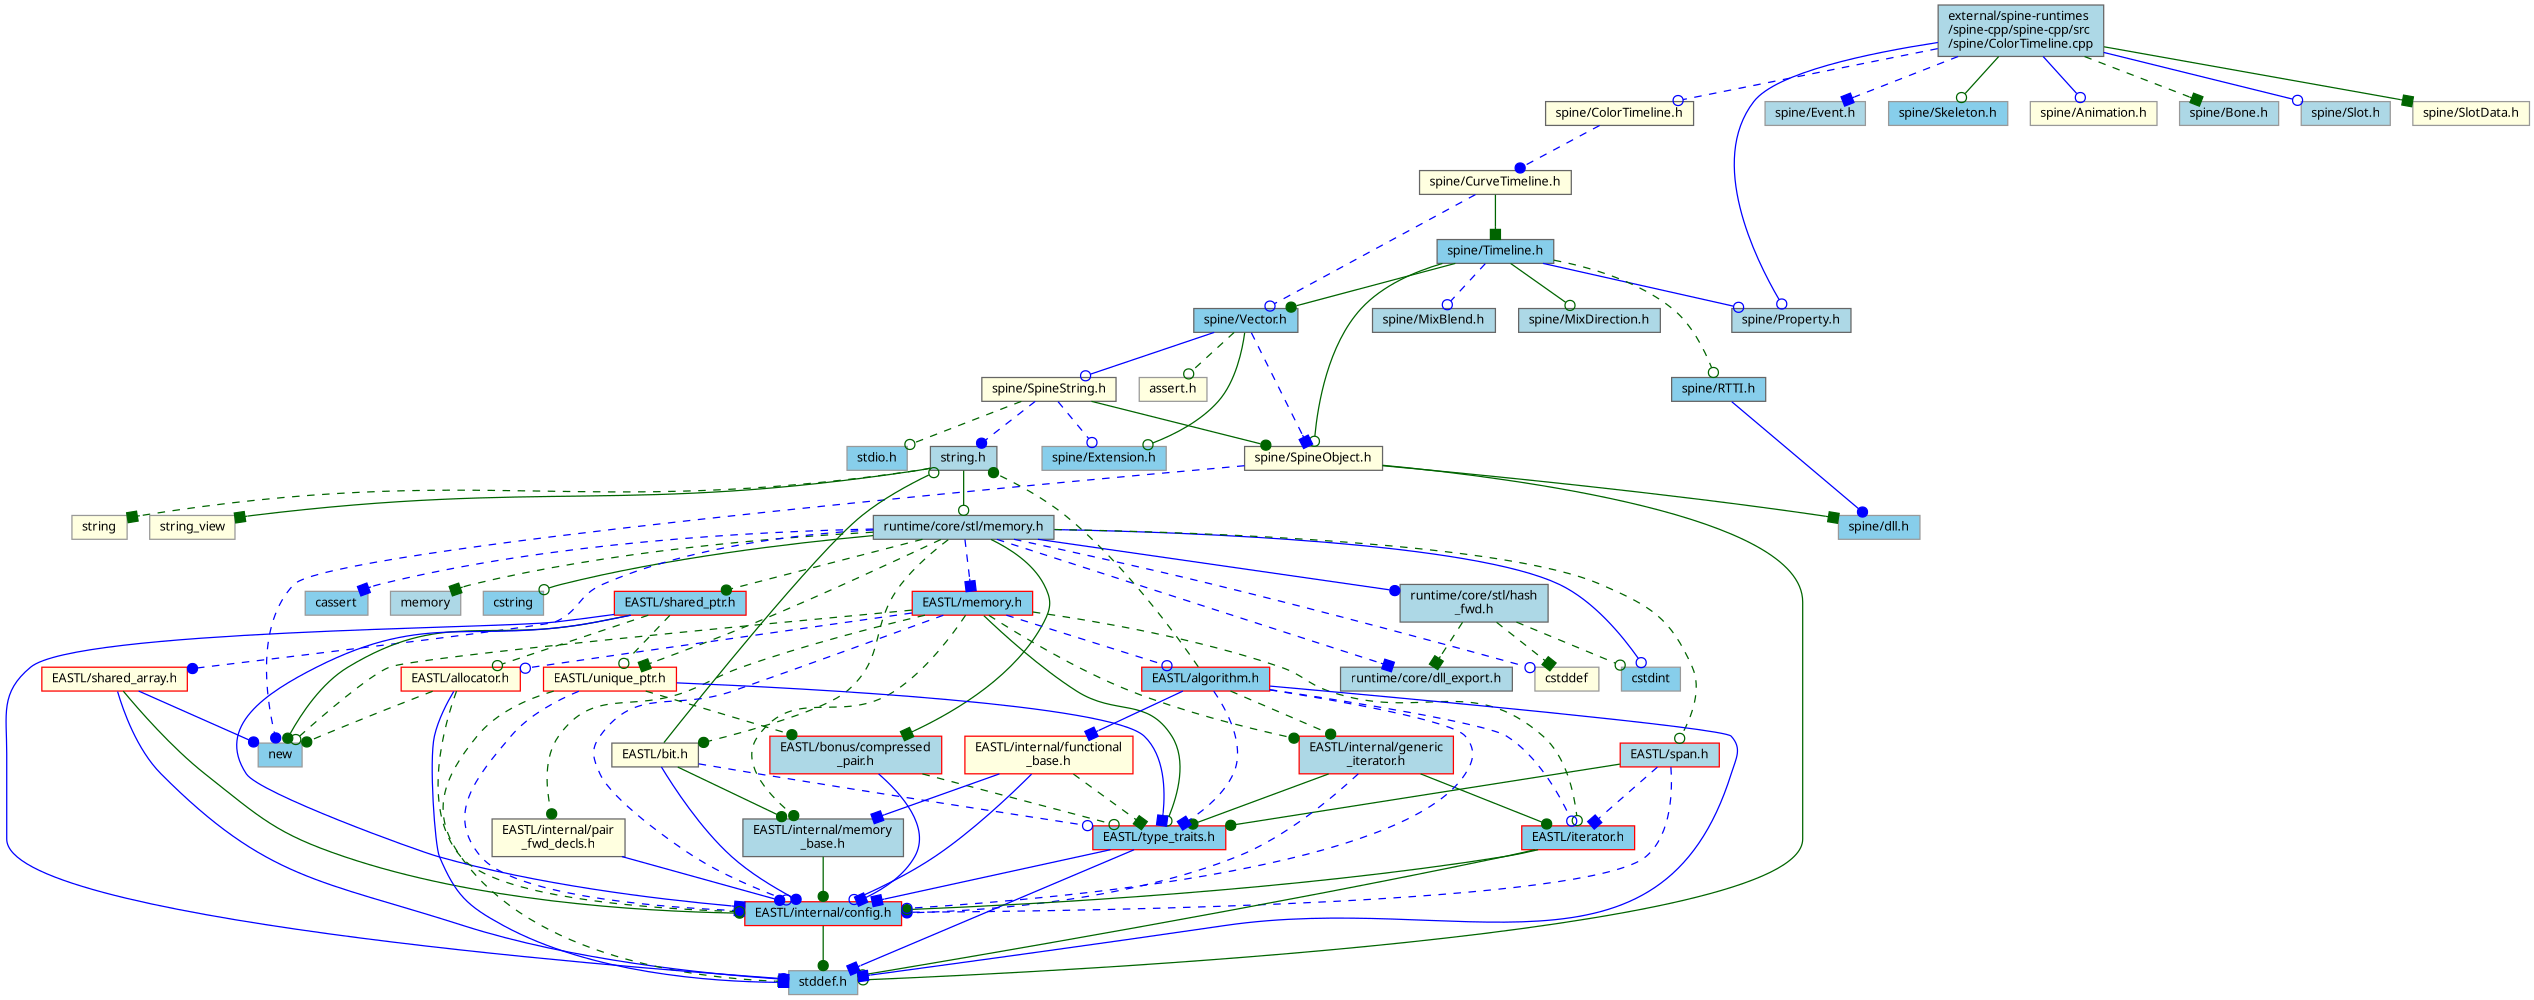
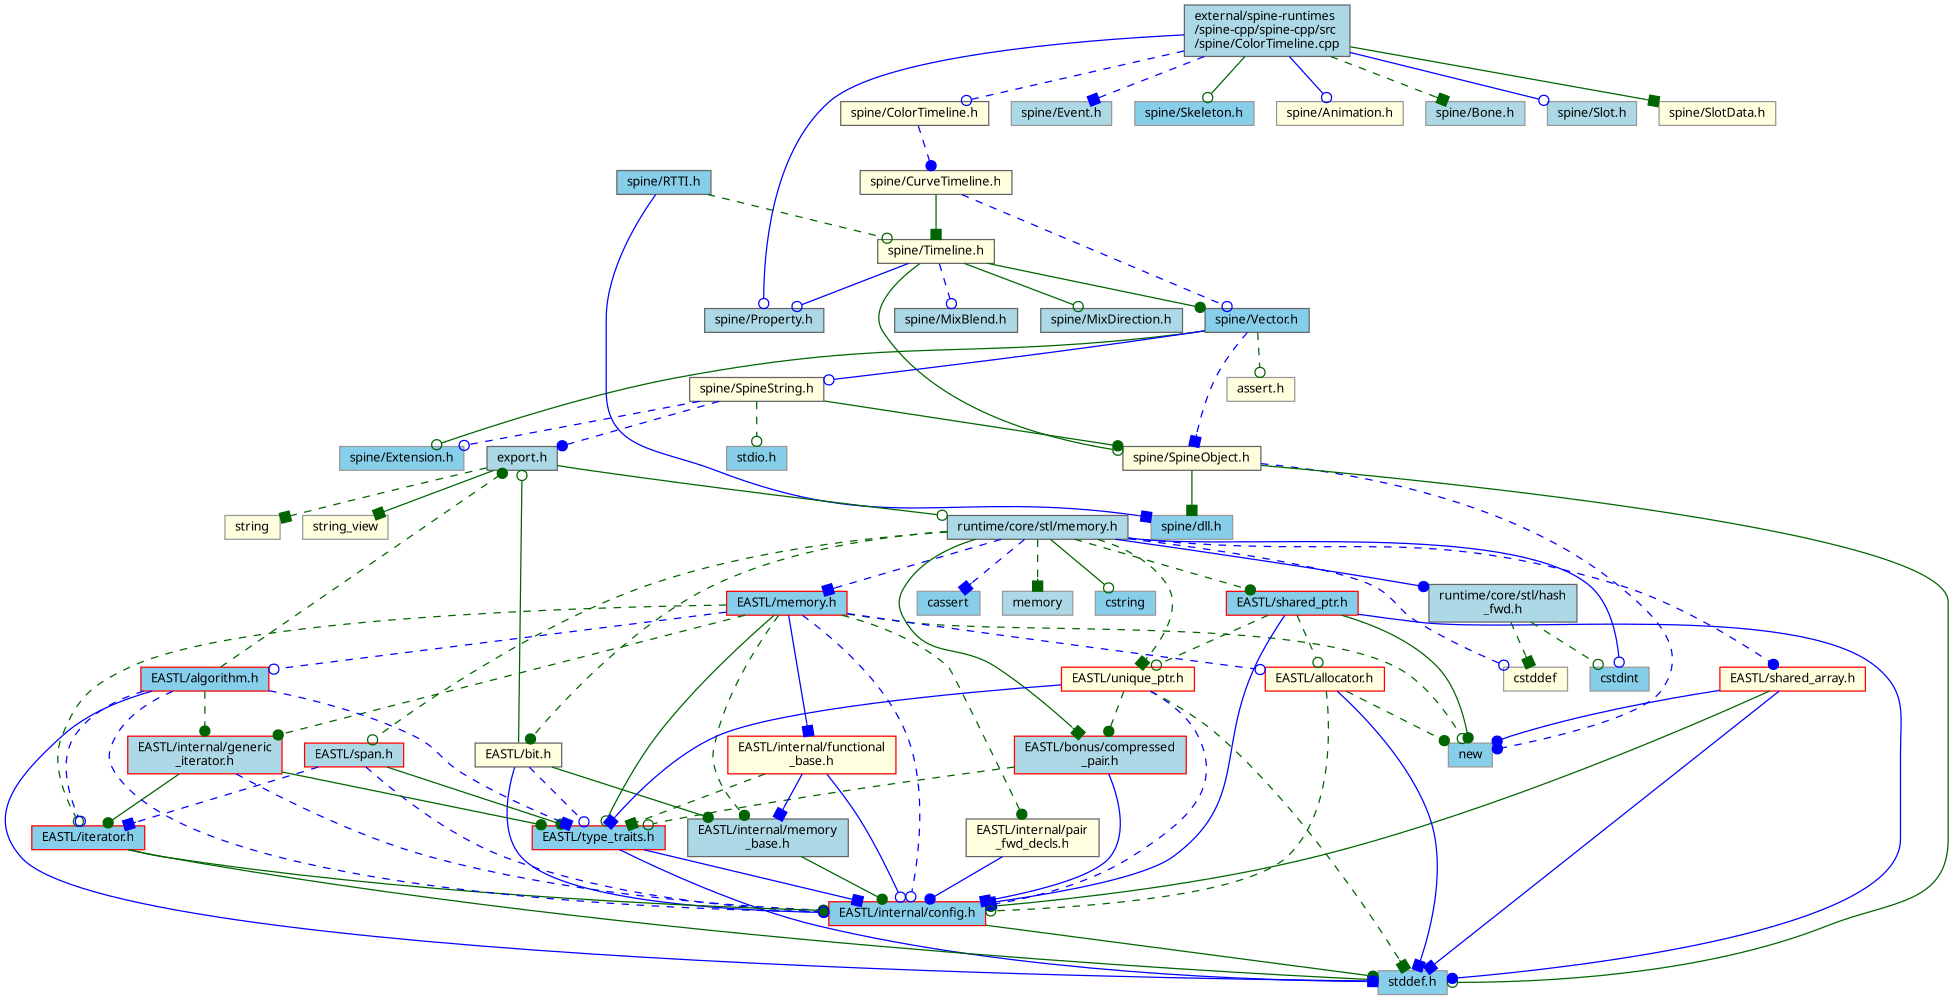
node "spine/Timeline.h": fillcolor skyblue -> lightyellow
edge "spine/Timeline.h" -> "spine/RTTI.h": reversed
edge "spine/RTTI.h" -> "spine/dll.h": arrowhead dot -> box
node "string.h": label "string.h" -> "export.h"
node "runtime/core/dll_export.h": removed
edge "EASTL/algorithm.h" -> "EASTL/internal/functional _base.h": now "EASTL/memory.h" -> "EASTL/internal/functional _base.h"
edge "EASTL/algorithm.h" -> "stddef.h": arrowhead box -> dot
